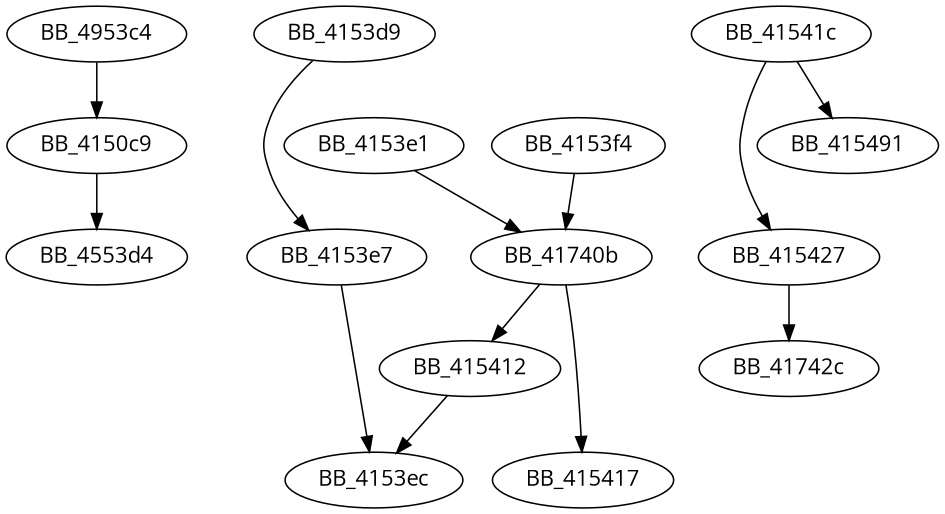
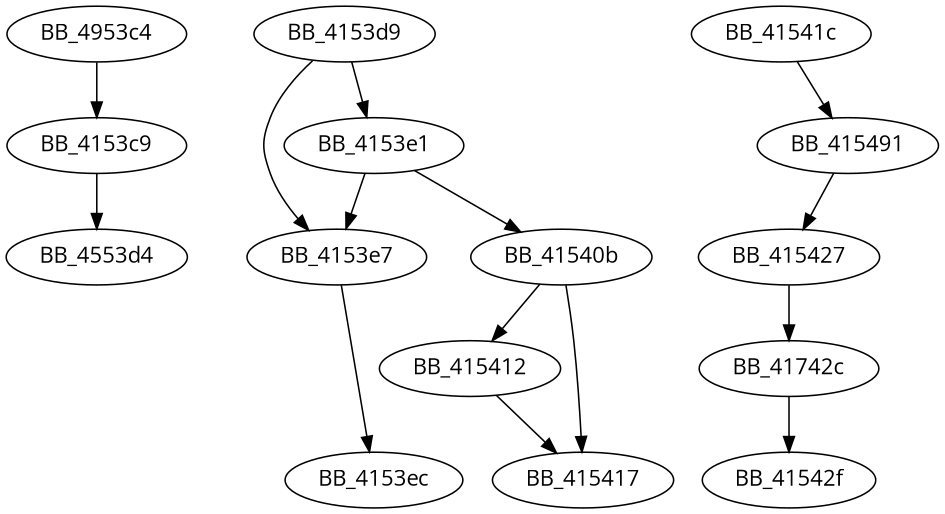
edge "BB_4153d9" -> "BB_4153e1": added
edge "BB_41541c" -> "BB_415427": now "BB_415491" -> "BB_415427"
node "BB_4150c9": label "BB_4150c9" -> "BB_4153c9"
node "BB_4153f4": removed
edge "BB_4153e1" -> "BB_4153e7": added
node "BB_41740b": label "BB_41740b" -> "BB_41540b"
edge "BB_415412" -> "BB_4153ec": now "BB_415412" -> "BB_415417"
node "BB_41542f": added
